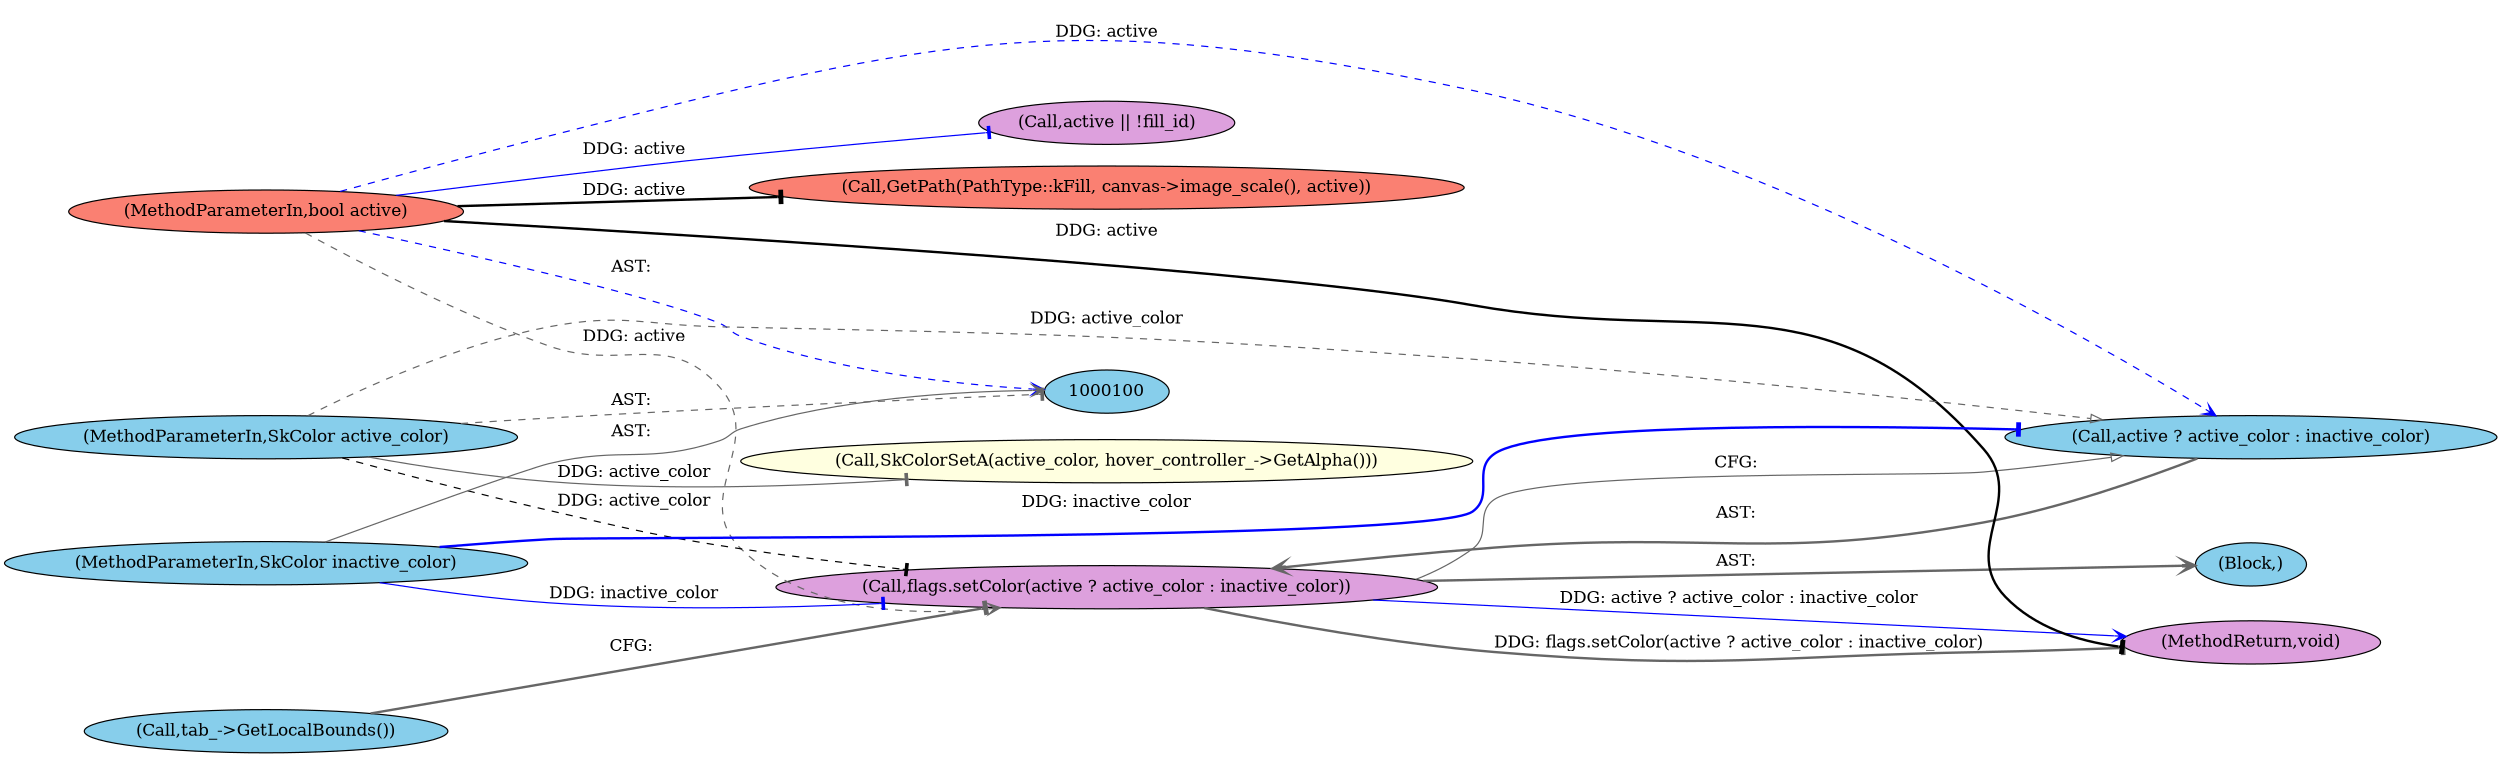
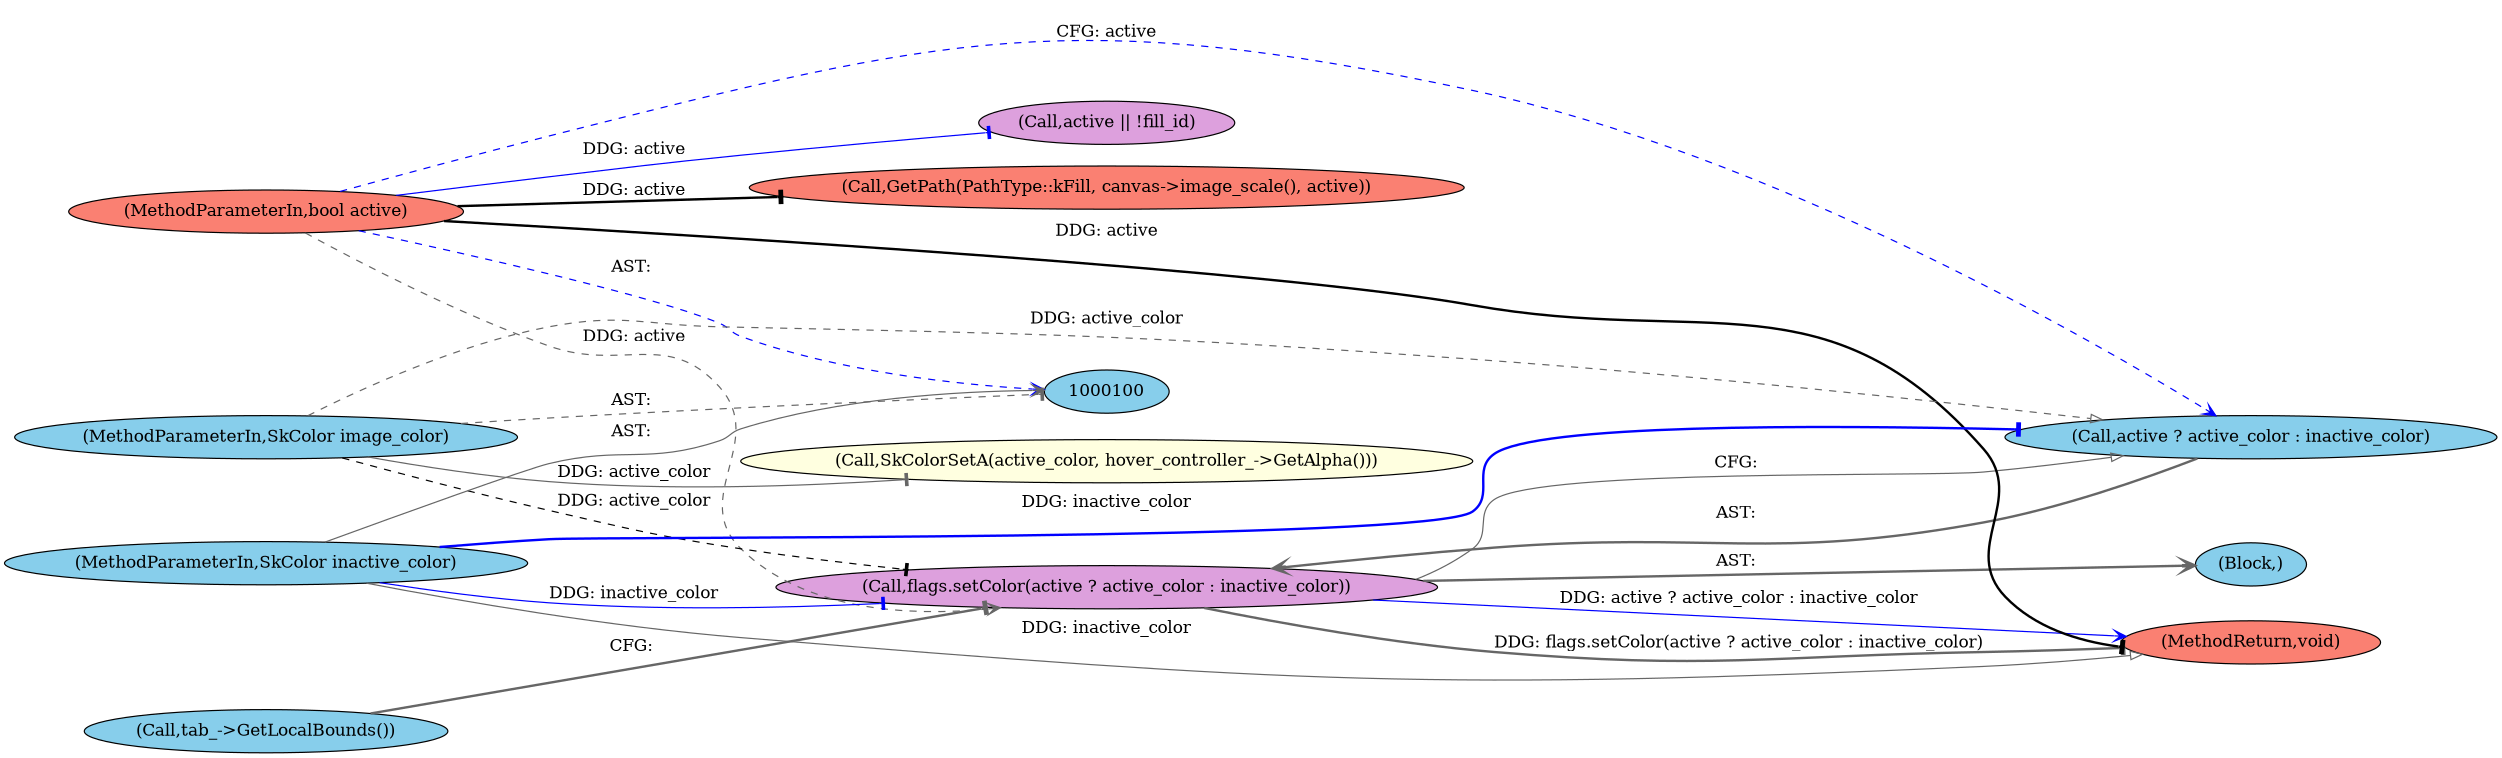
edge "(MethodParameterIn,bool active)" -> "(Call,active ? active_color : inactive_color)": label "DDG: active" -> "CFG: active"
node "(MethodParameterIn,SkColor active_color)": label "(MethodParameterIn,SkColor active_color)" -> "(MethodParameterIn,SkColor image_color)"
node "(MethodReturn,void)": fillcolor plum -> salmon
edge "(MethodParameterIn,SkColor inactive_color)" -> "(MethodReturn,void)": added, label "DDG: inactive_color"
